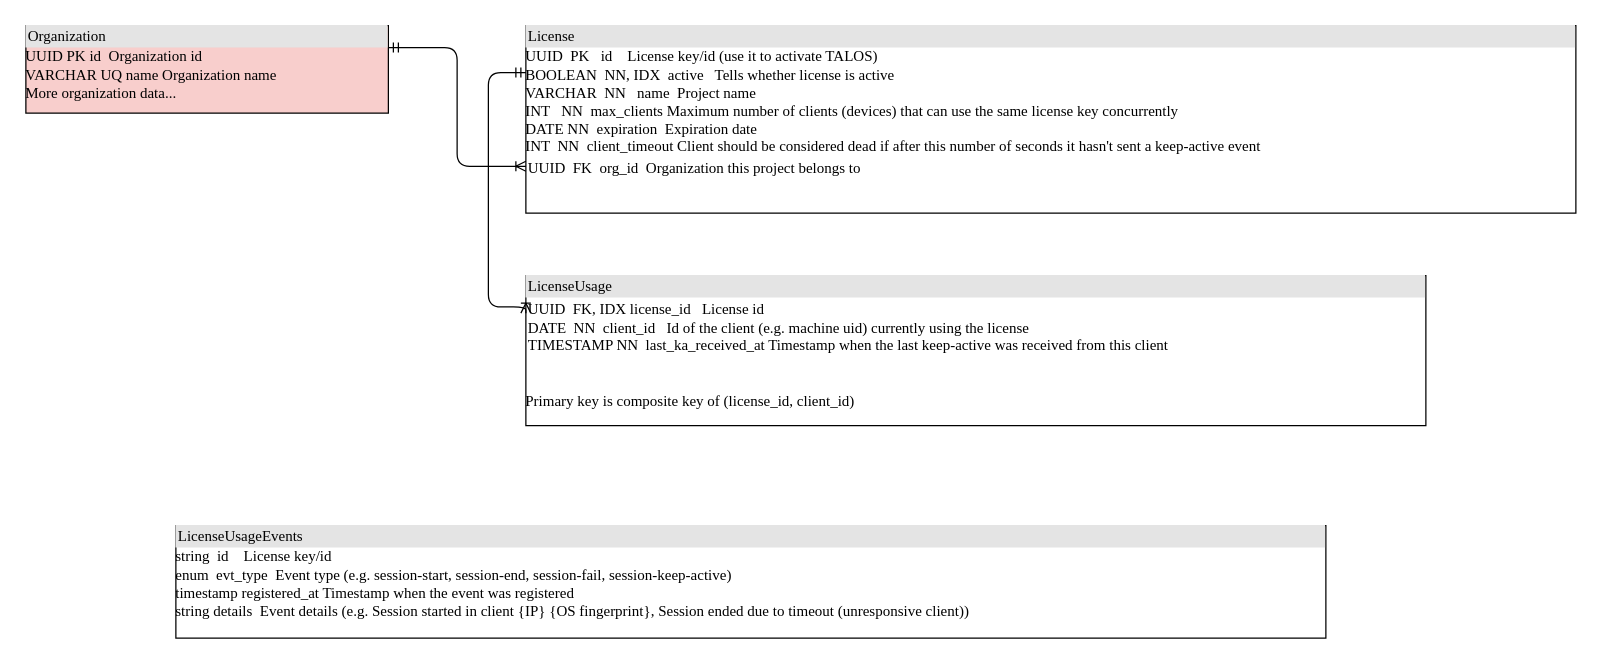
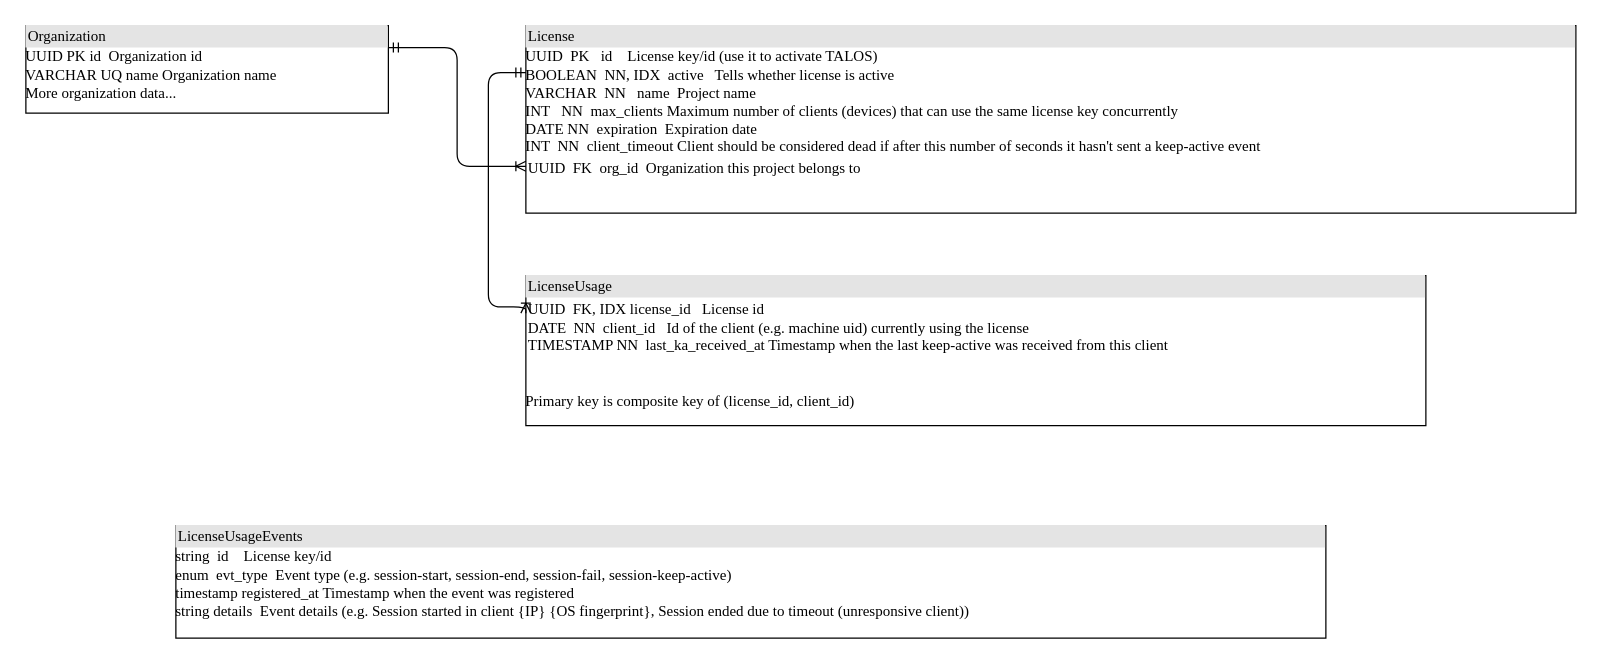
node "Organization UUID PK id Organization id VARCHAR UQ name Organization name More organization data...": fillcolor #f8cecc -> #ffffff
